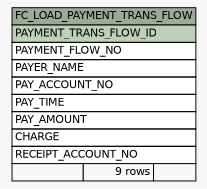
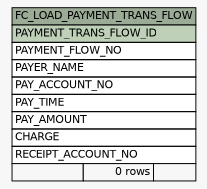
node "FC_LOAD_PAYMENT_TRANS_FLOW": text "9 rows" -> "0 rows"
